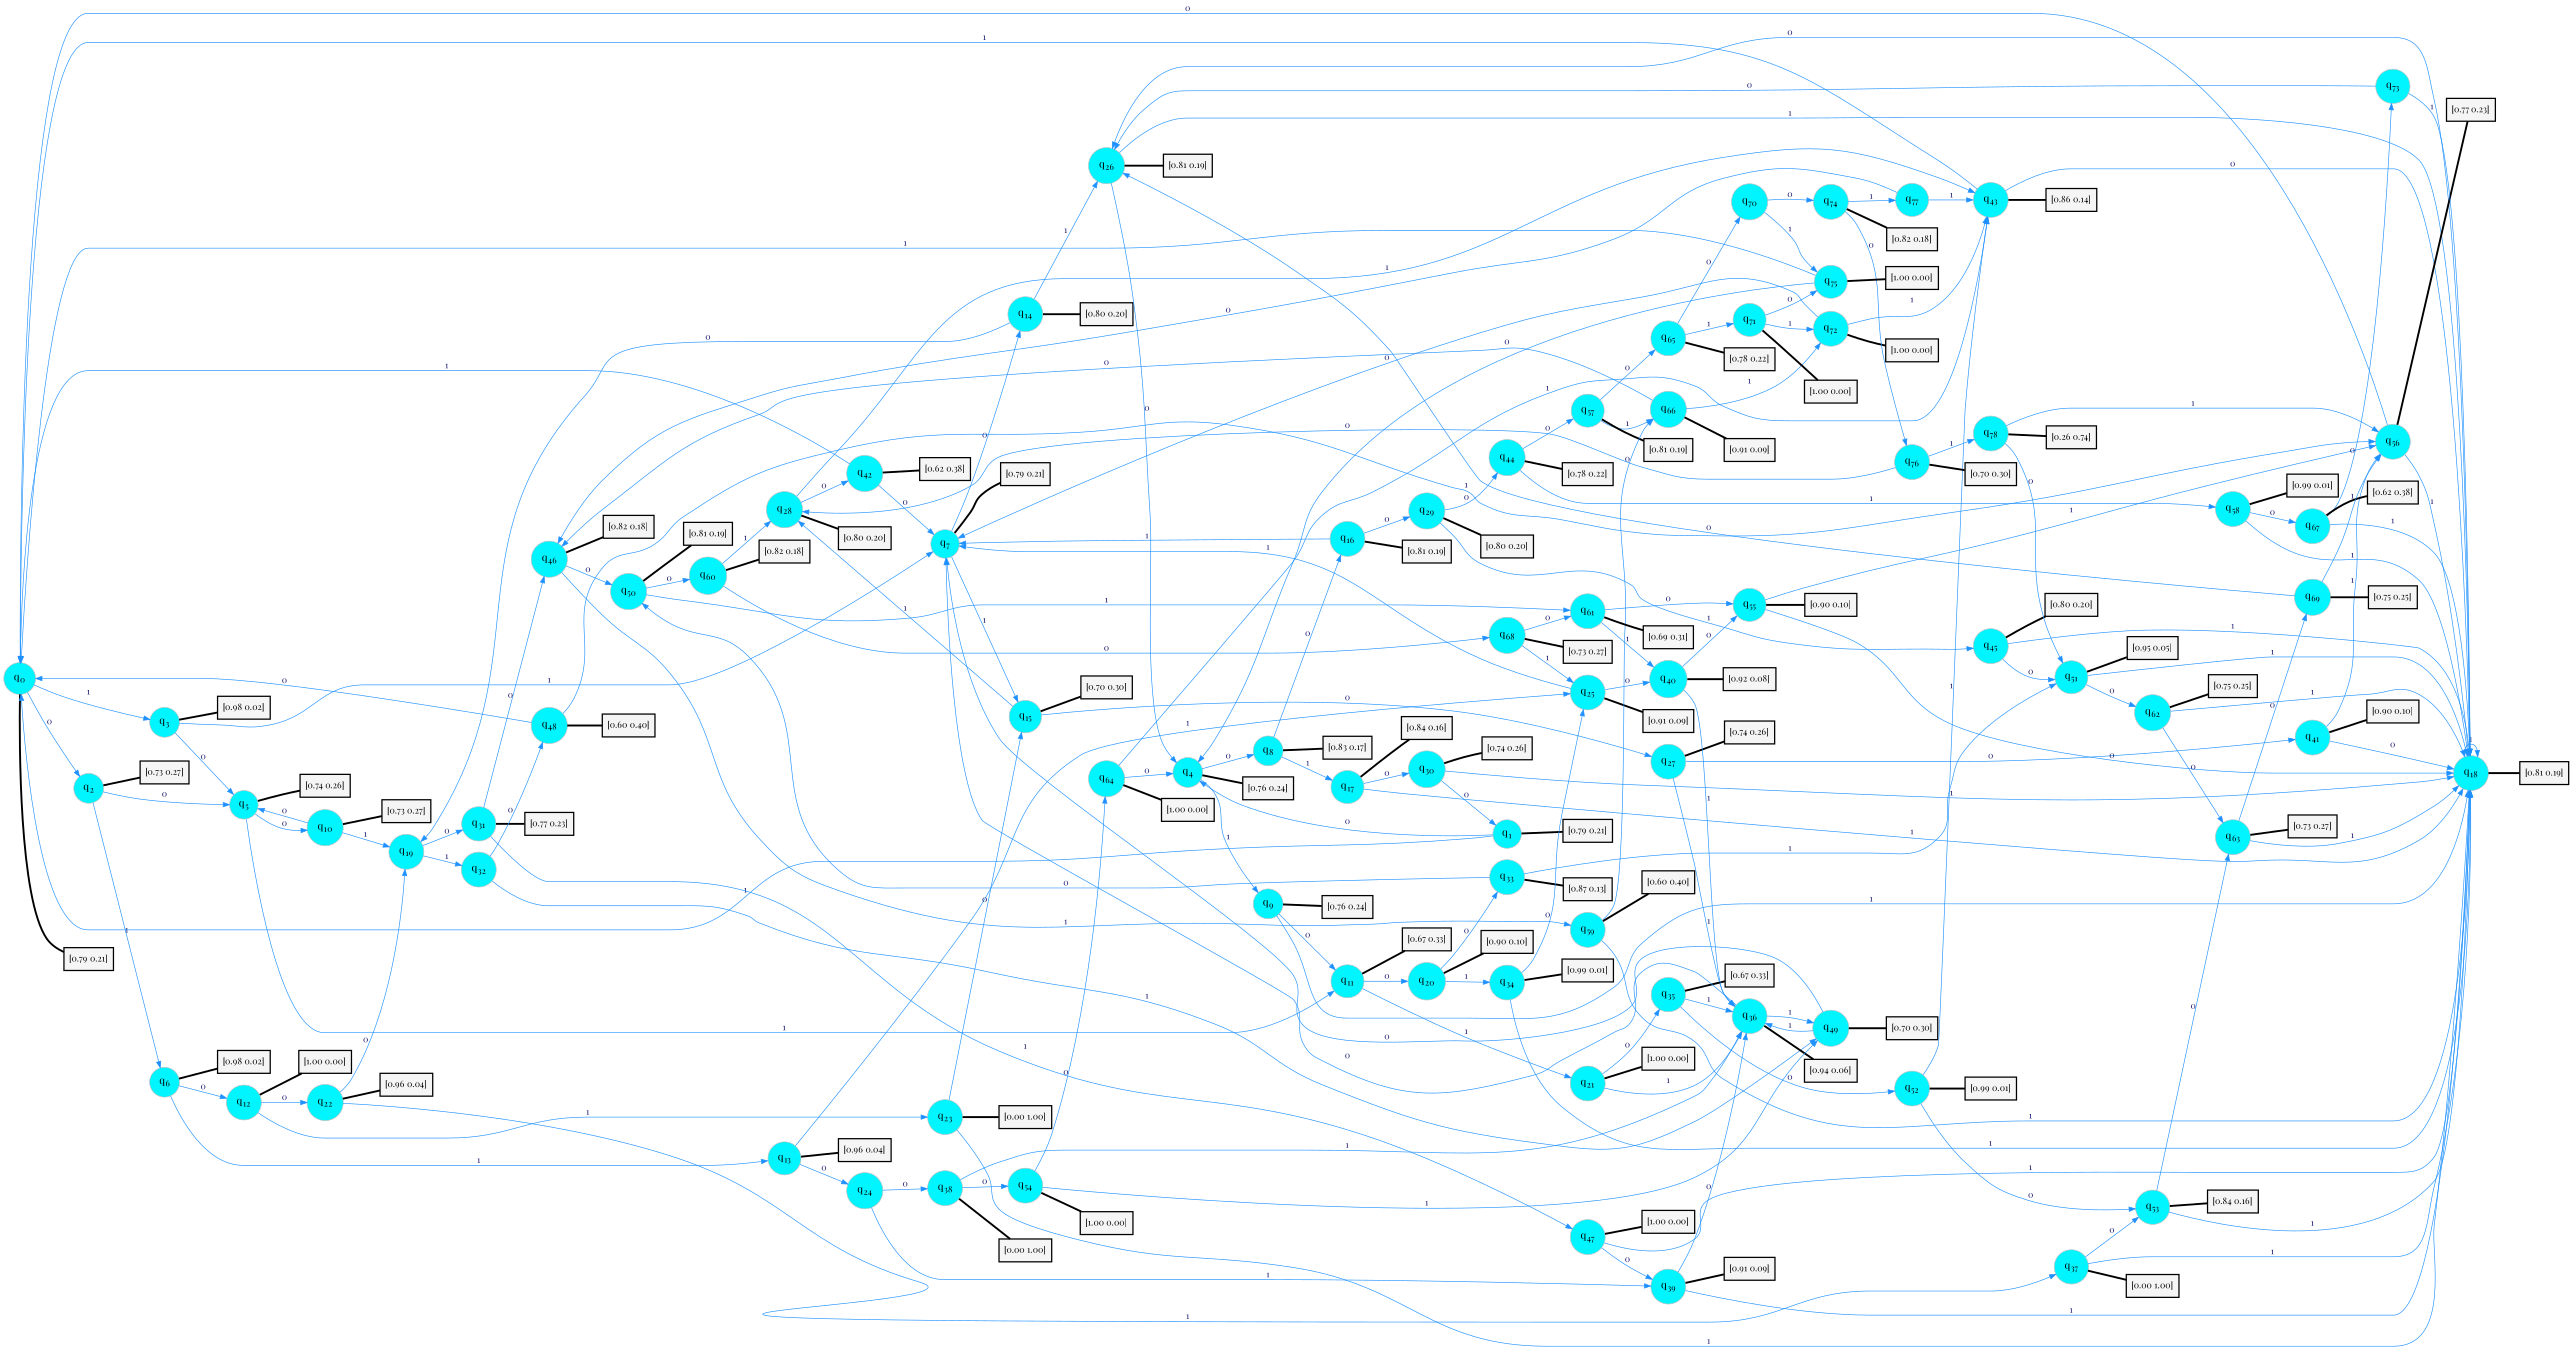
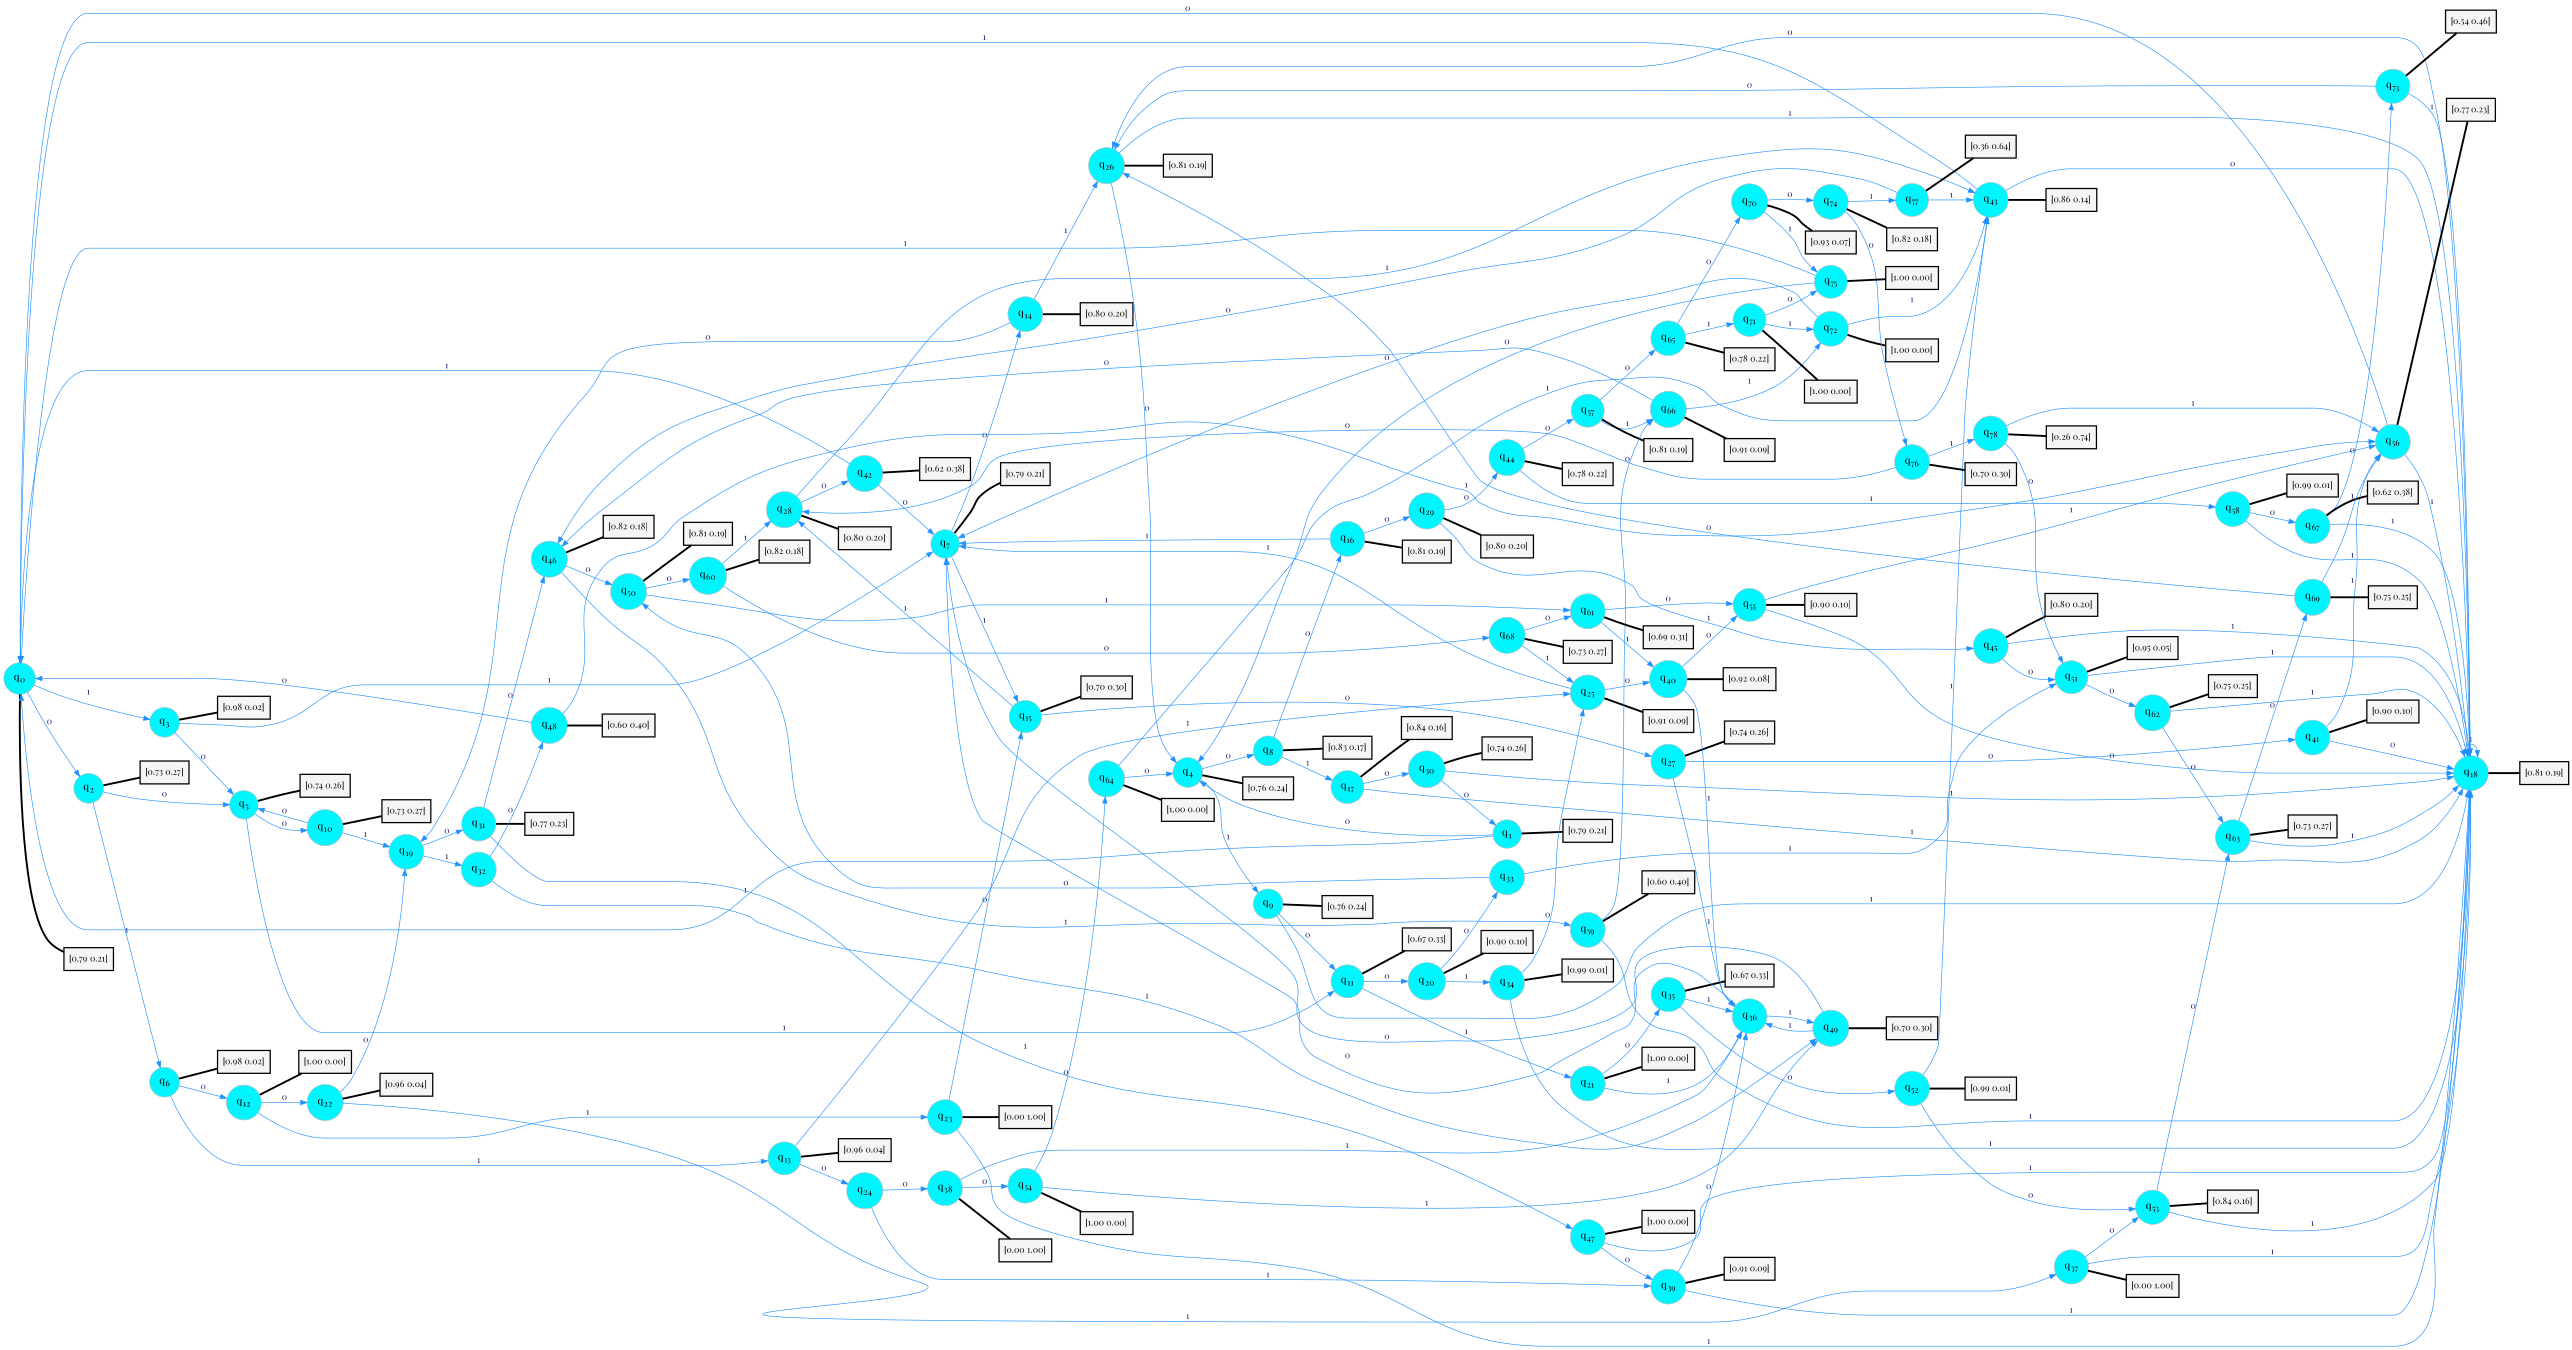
node "[0.54 0.46]": added
node "[0.36 0.64]": added
node "[0.93 0.07]": added
node "[0.87 0.13]": removed
node "[0.94 0.06]": removed
